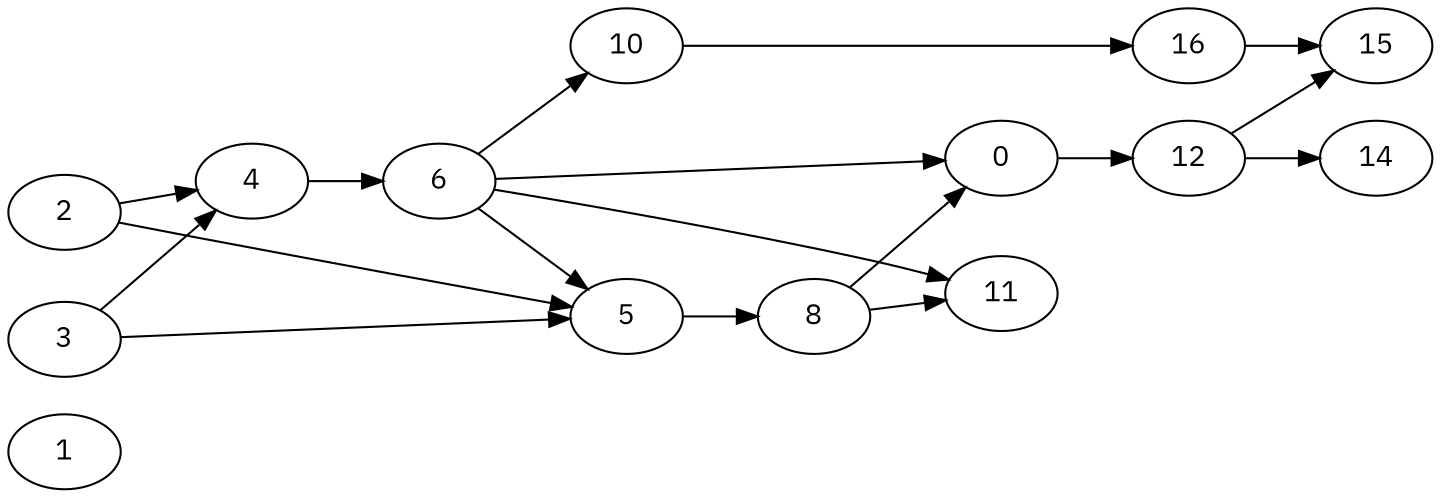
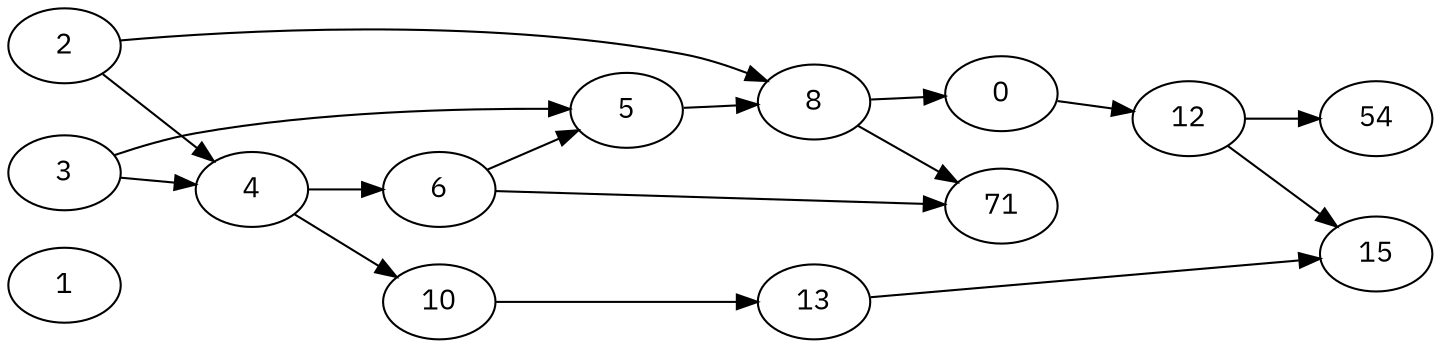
node "16": label "16" -> "13"
edge "6" -> "10": now "4" -> "10"
node "14": label "14" -> "54"
edge "6" -> "0": removed
edge "2" -> "5": now "2" -> "8"
node "11": label "11" -> "71"
